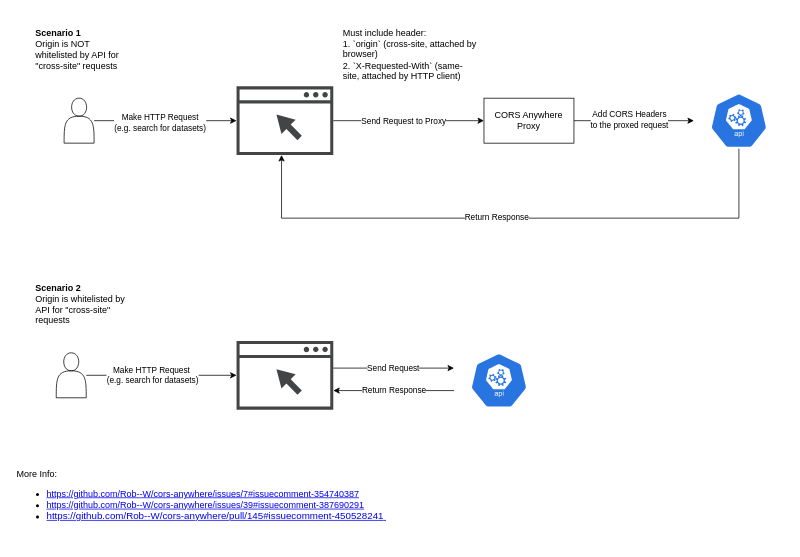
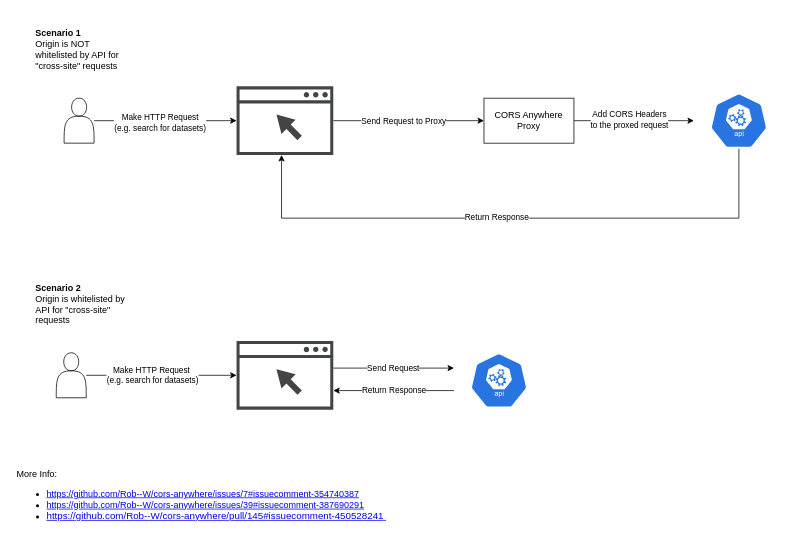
node "Must include header: 1. `origin` (cross-site, attached by browser) 2. `X-Requested-With` (same-site, attached by HTTP client)": removed
